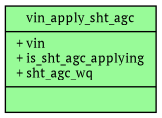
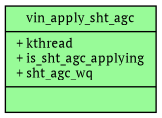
node "vin_apply_sht_agc": text "+ vin" -> "+ kthread"
